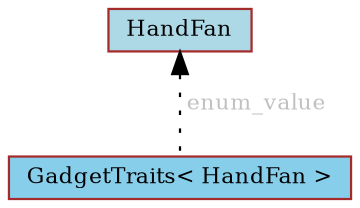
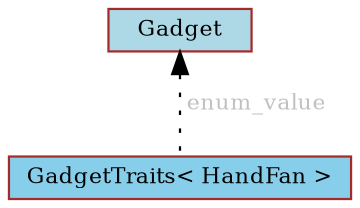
node "HandFan": label "HandFan" -> "Gadget"
